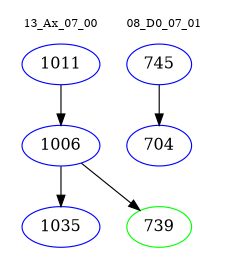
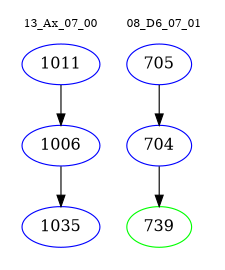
cluster "08_D0_07_01": label "08_D0_07_01" -> "08_D6_07_01"
node "745": label "745" -> "705"
edge "1006" -> "739": now "704" -> "739"
